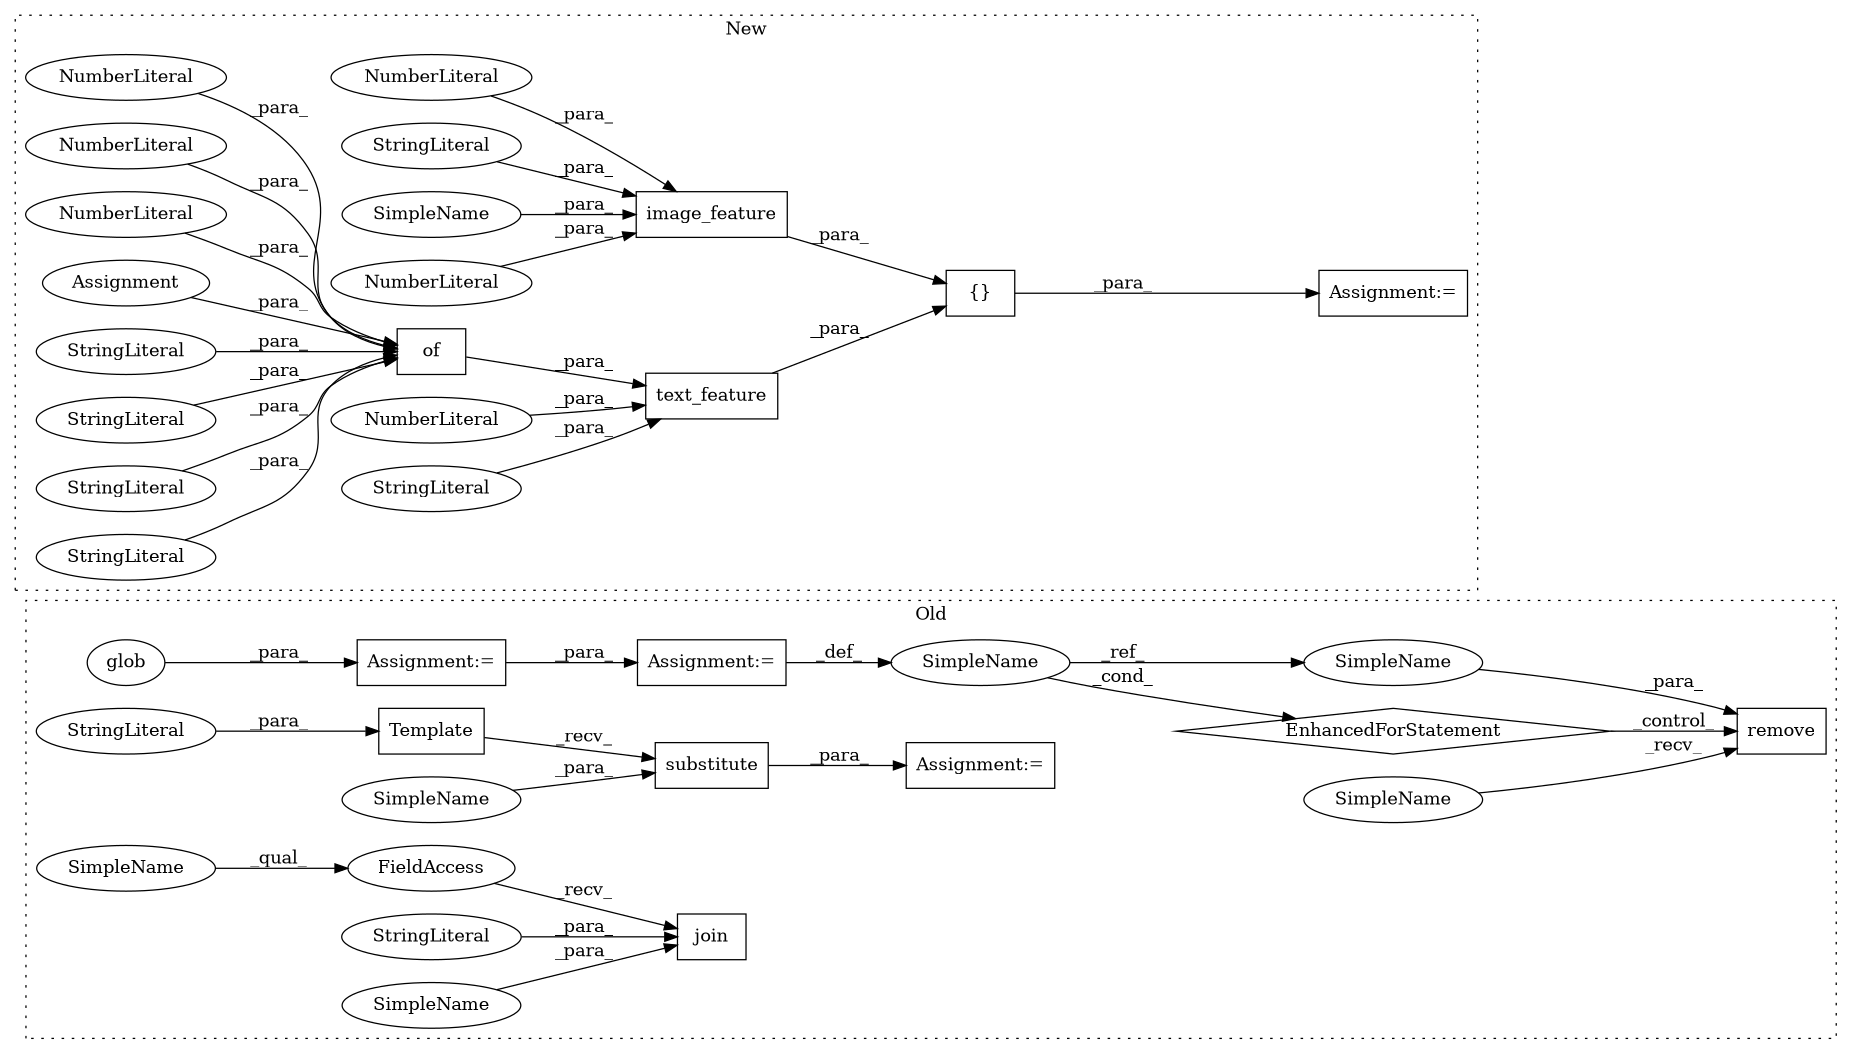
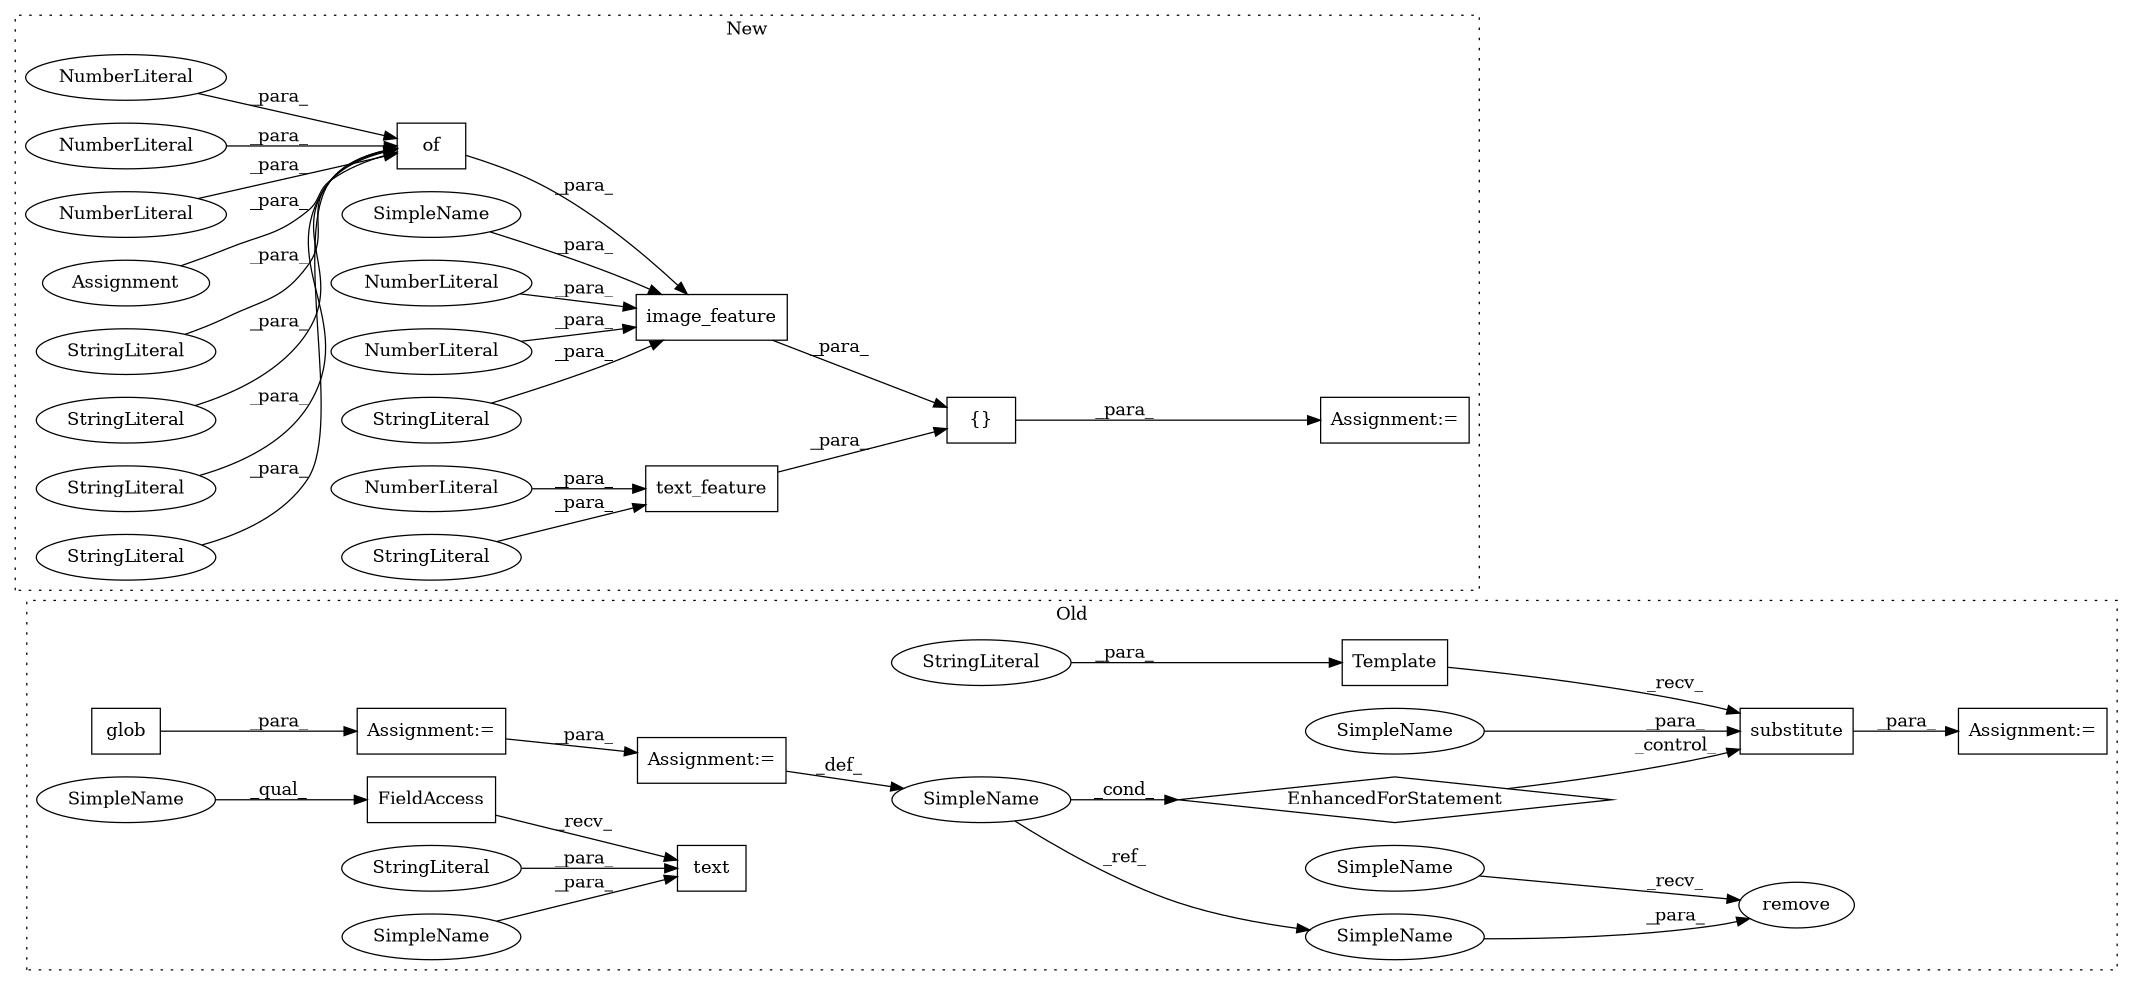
edge "of" -> "text_feature": now "of" -> "image_feature"
node "glob": shape ellipse -> box
edge "EnhancedForStatement" -> "remove": now "EnhancedForStatement" -> "substitute"
node "remove": shape box -> ellipse
node "FieldAccess": shape ellipse -> box
node "join": label "join" -> "text"
